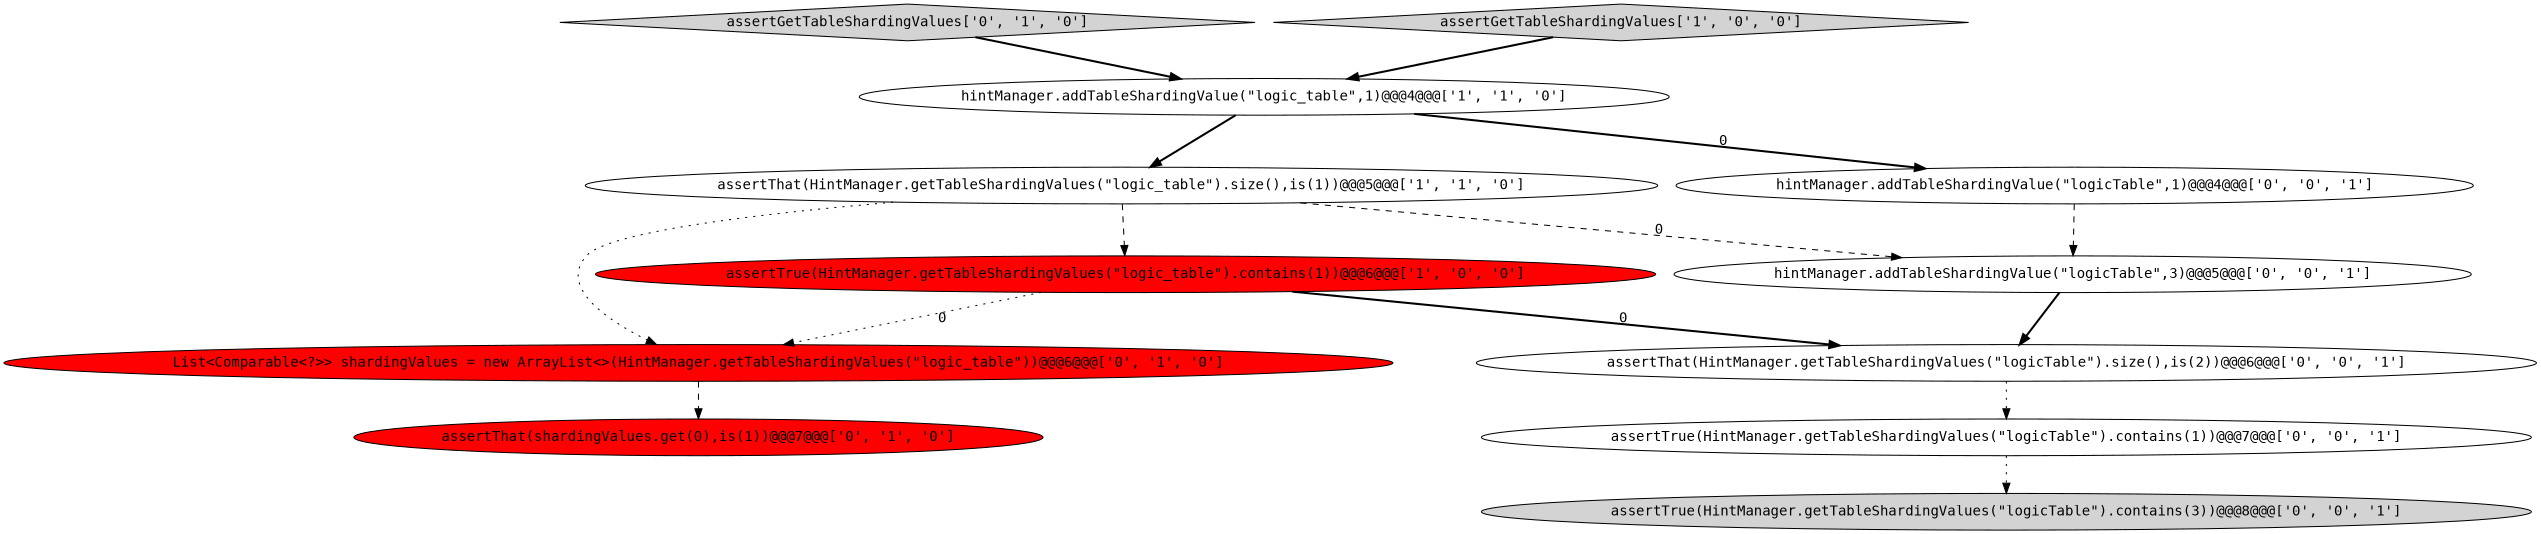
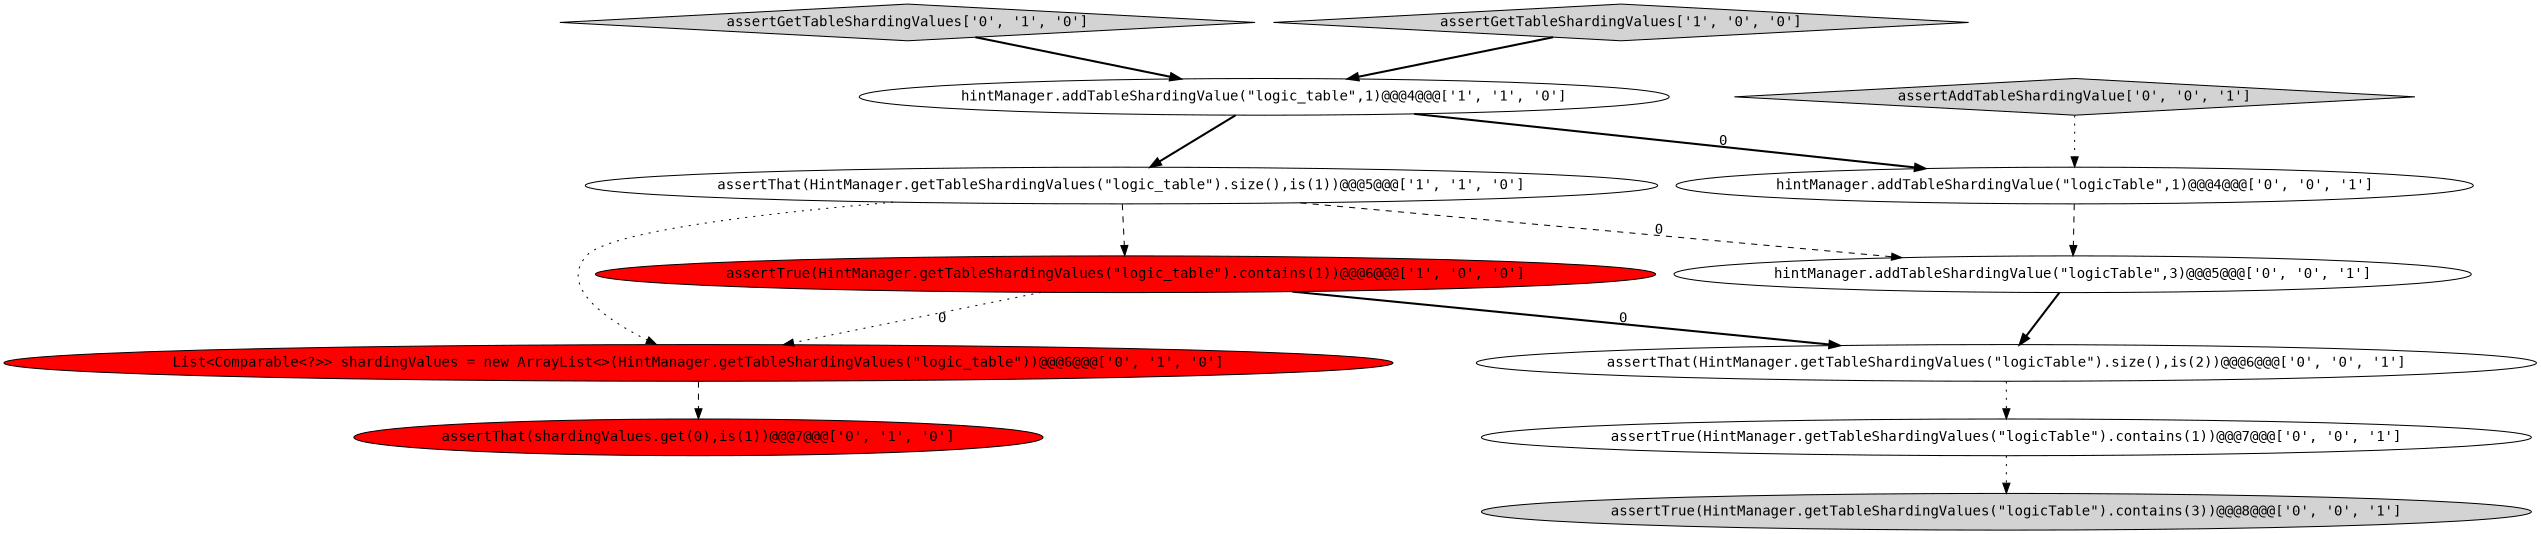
node "assertAddTableShardingValue['0', '0', '1']": added
